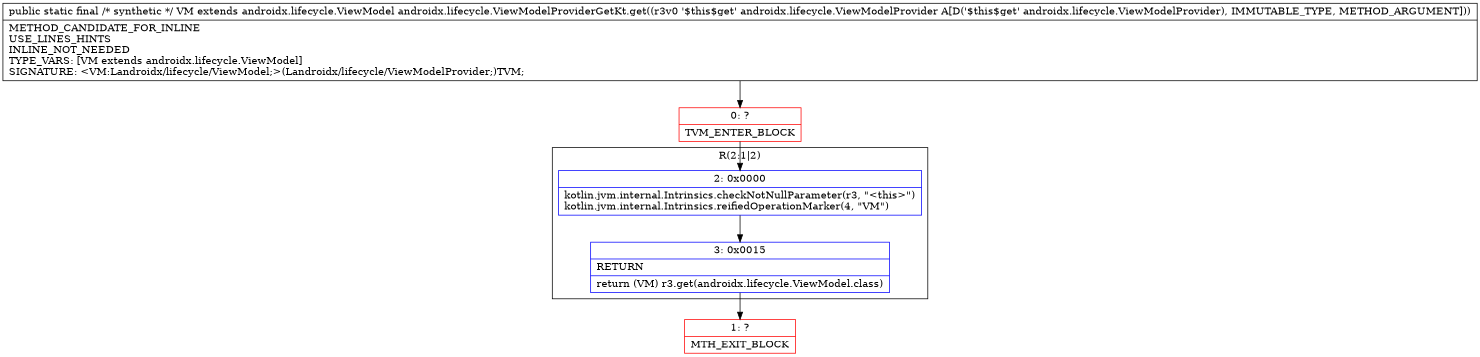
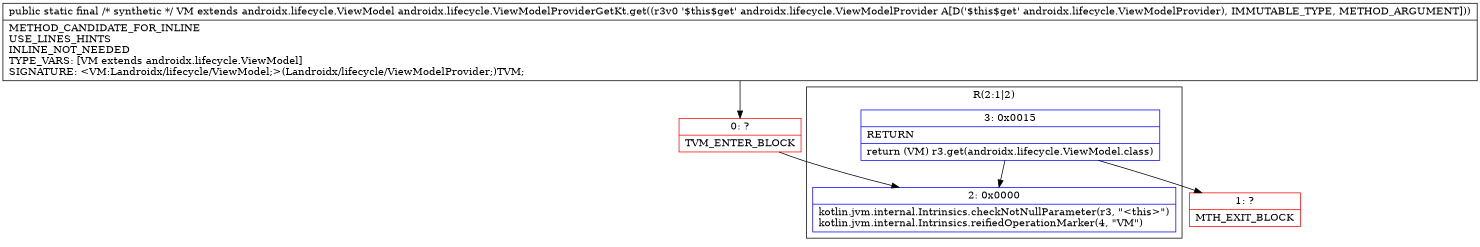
edge "2: 0x0000" -> "3: 0x0015": reversed
